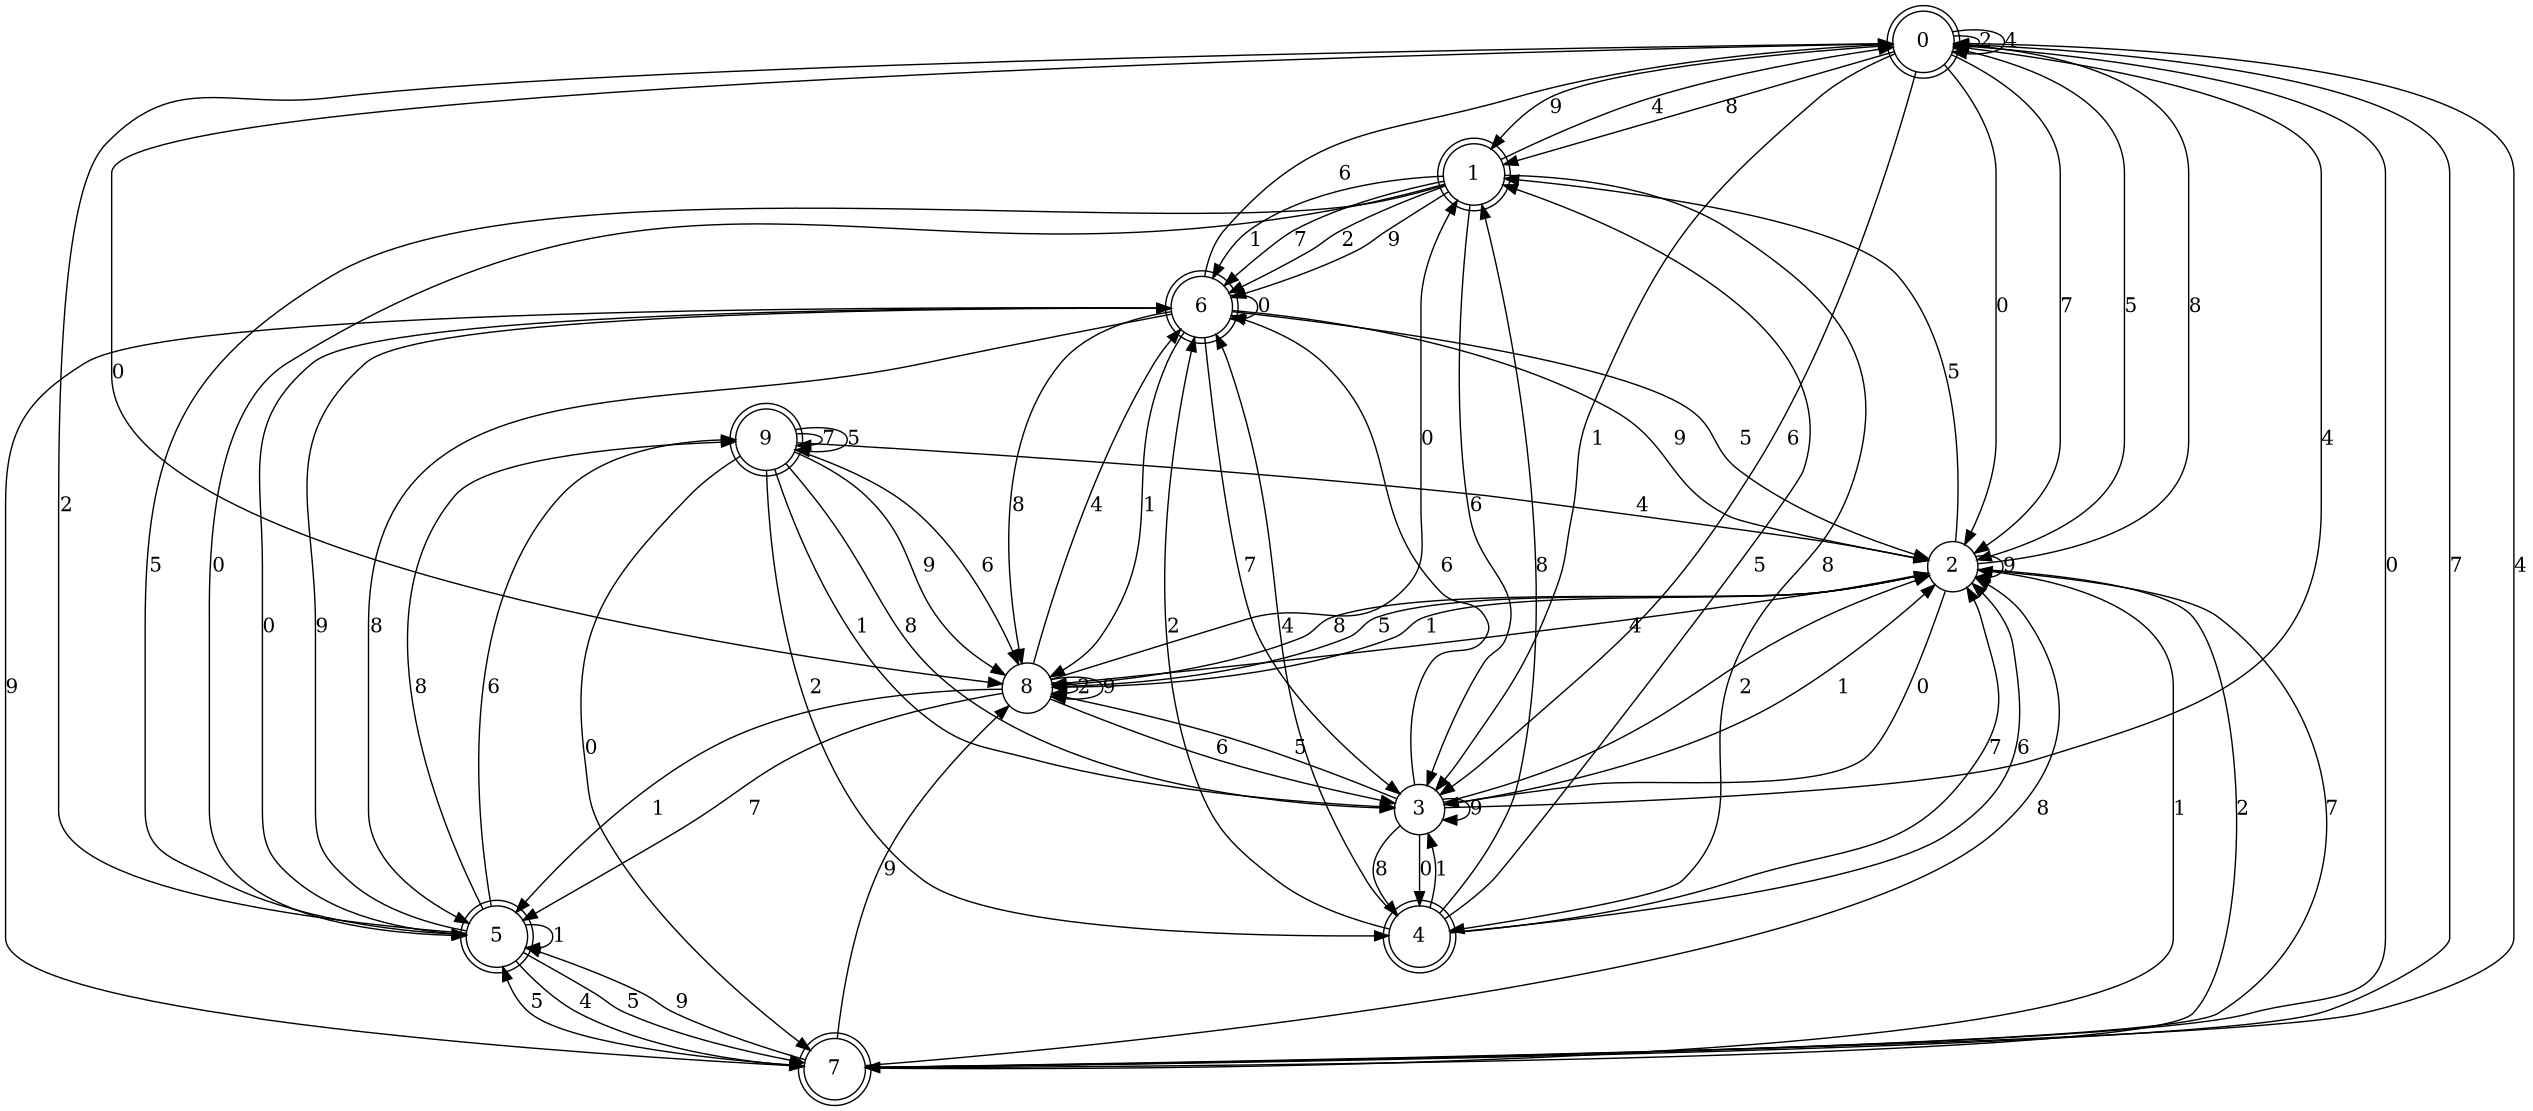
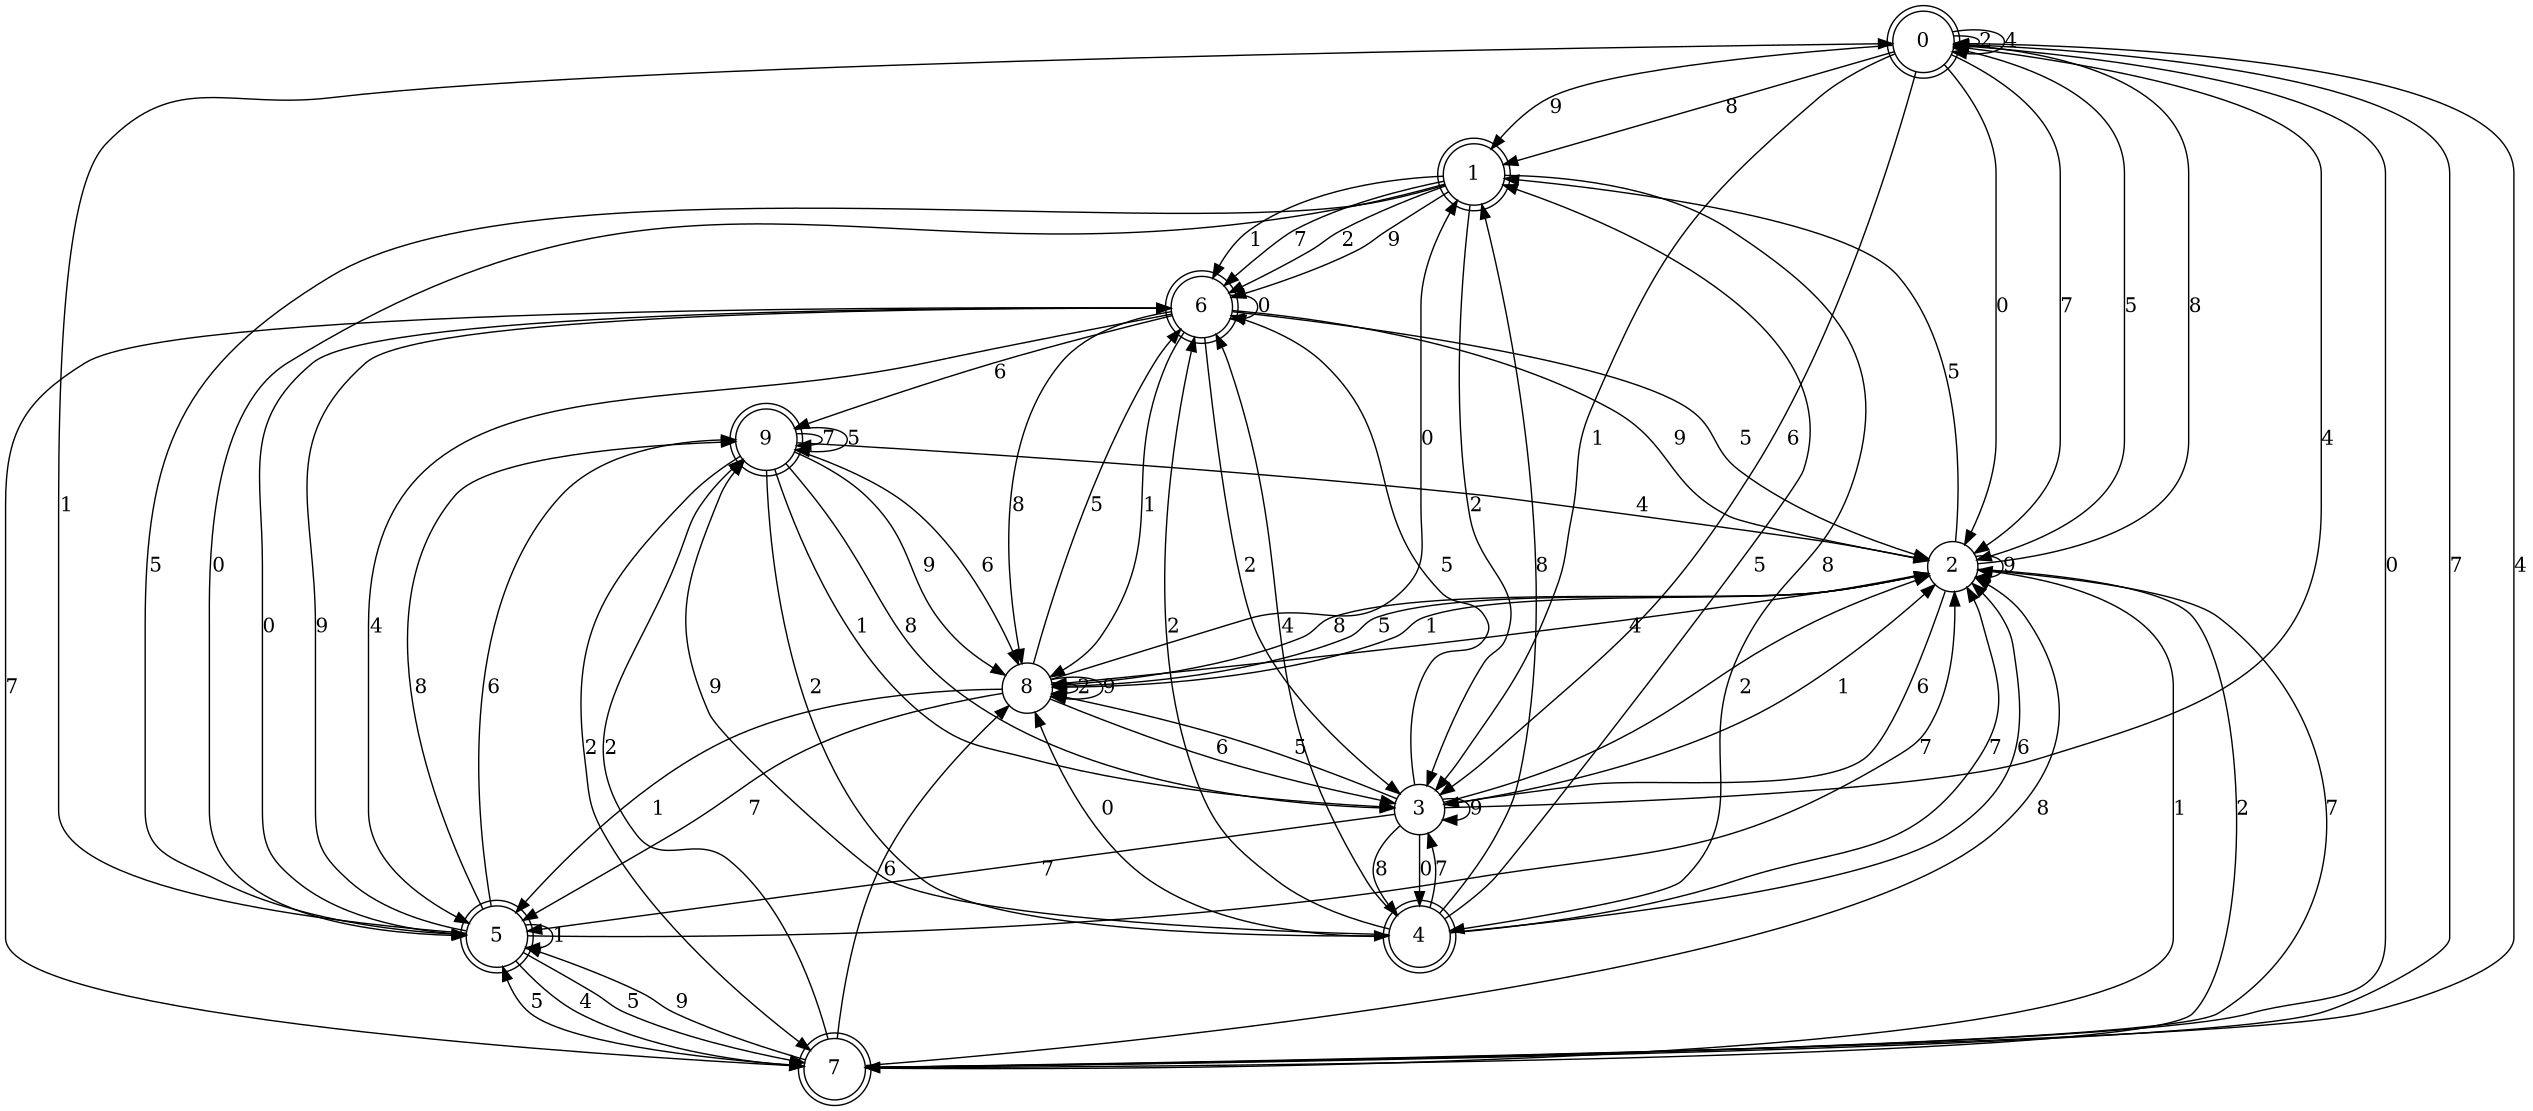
edge "1" -> "0": removed, label "4"
edge "6" -> "0": now "6" -> "9"
edge "0" -> "8": now "4" -> "8"
edge "5" -> "0": label "2" -> "1"
edge "8" -> "6": label "4" -> "5"
edge "1" -> "3": label "6" -> "2"
edge "6" -> "3": label "7" -> "2"
edge "3" -> "6": label "6" -> "5"
edge "6" -> "5": label "8" -> "4"
edge "6" -> "7": label "9" -> "7"
edge "2" -> "3": label "0" -> "6"
edge "9" -> "7": label "0" -> "2"
edge "7" -> "9": added, label "2"
edge "7" -> "8": label "9" -> "6"
edge "4" -> "3": label "1" -> "7"
edge "3" -> "5": added, label "7"
edge "4" -> "9": added, label "9"
edge "5" -> "2": added, label "7"
